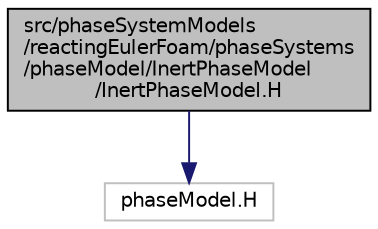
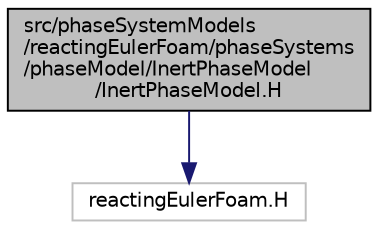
node "phaseModel.H": label "phaseModel.H" -> "reactingEulerFoam.H"
